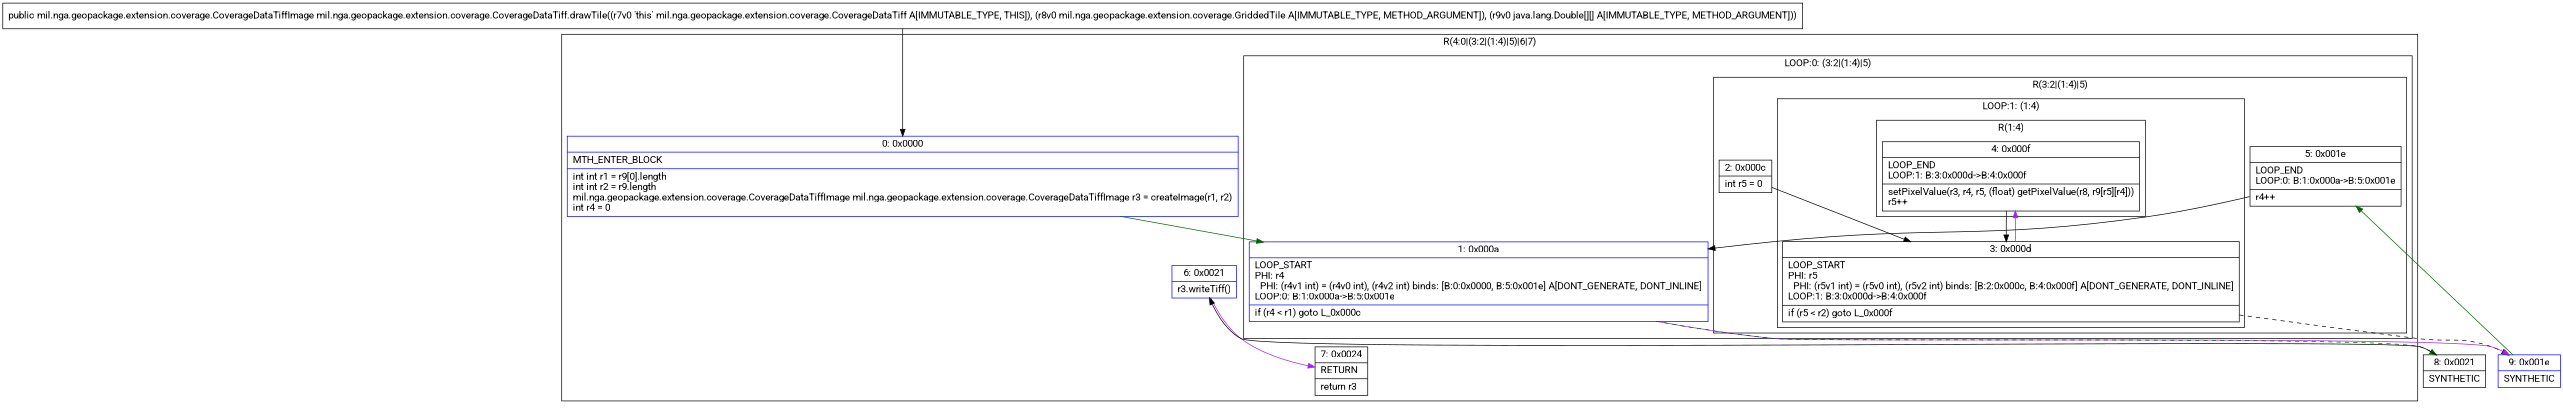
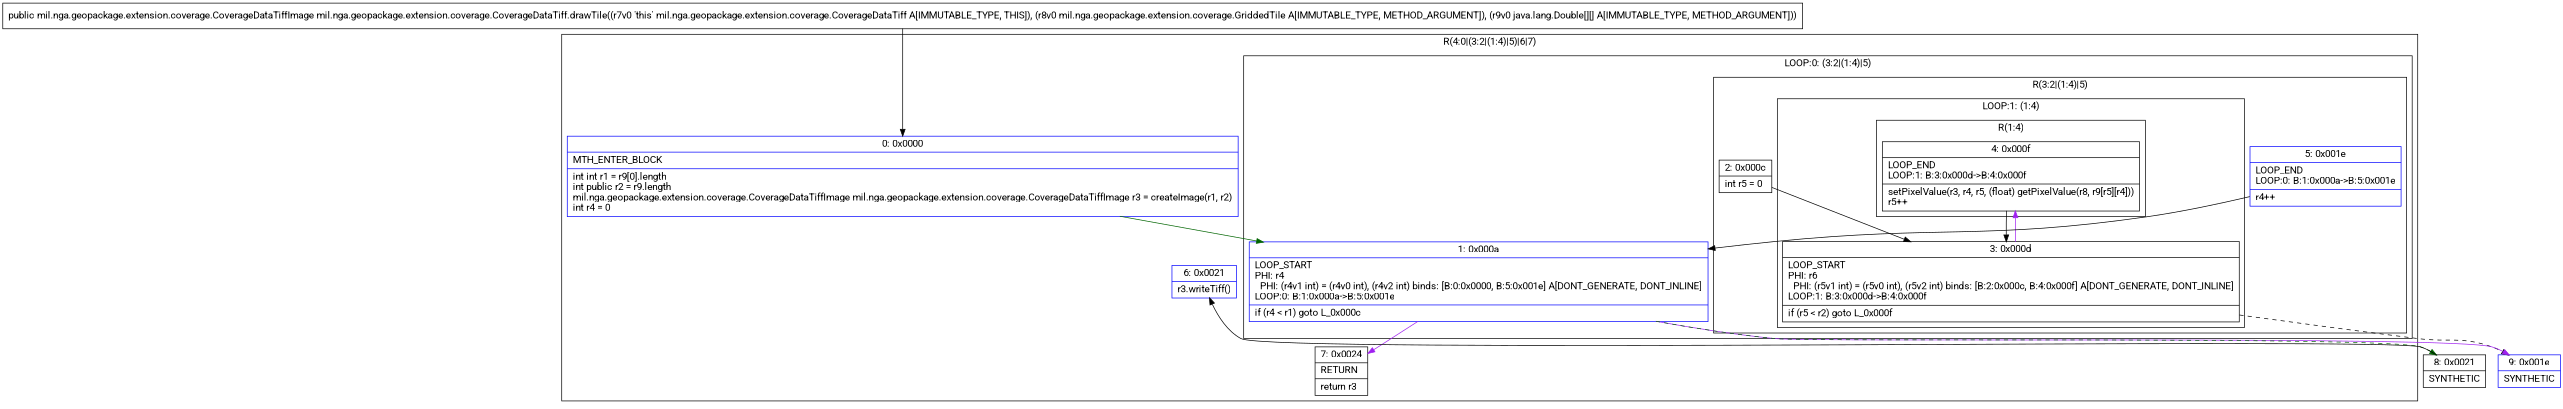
node "5: 0x001e": color black -> blue
node "0: 0x0000": text "int int r2 = r9.length" -> "int public r2 = r9.length"
node "3: 0x000d": text "PHI: r5" -> "PHI: r6"
edge "9: 0x001e" -> "5: 0x001e": removed
edge "6: 0x0021" -> "7: 0x0024": now "1: 0x000a" -> "7: 0x0024"
